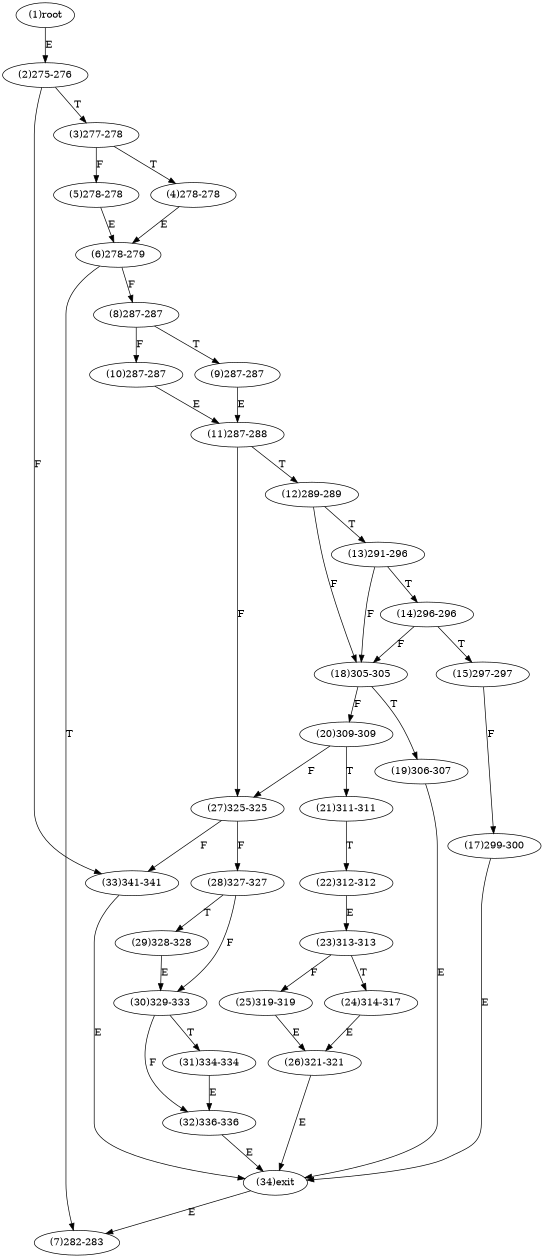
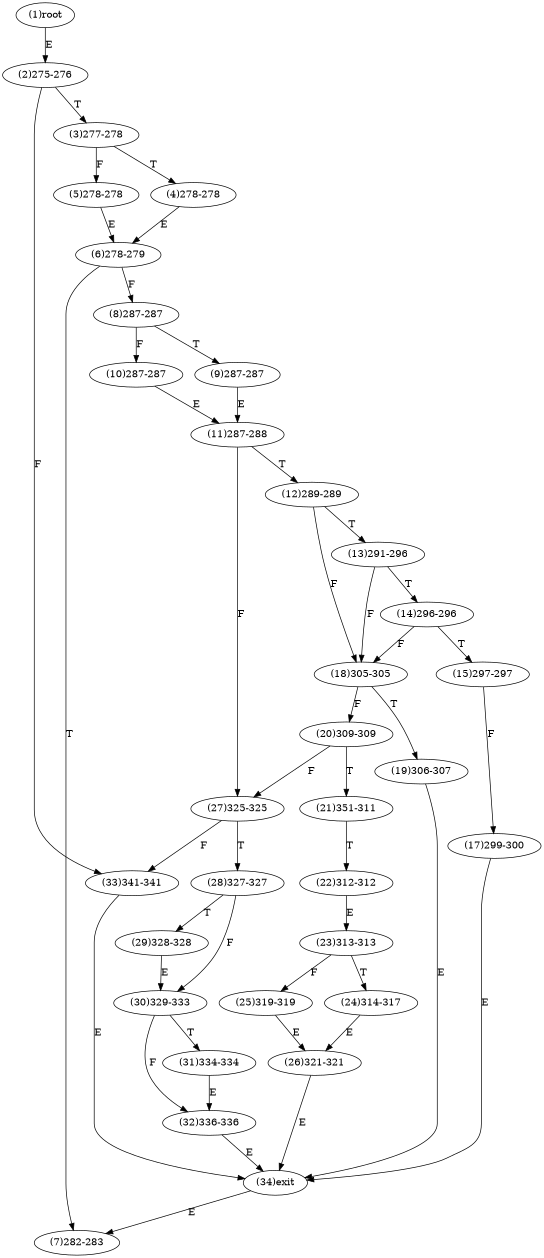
node "(21)311-311": label "(21)311-311" -> "(21)351-311"
edge "(27)325-325" -> "(28)327-327": label "F" -> "T"
